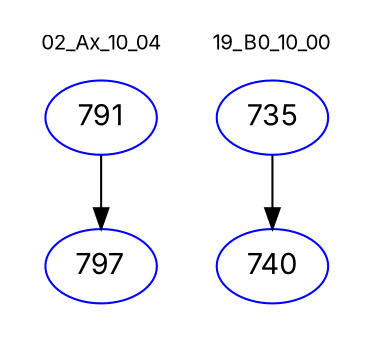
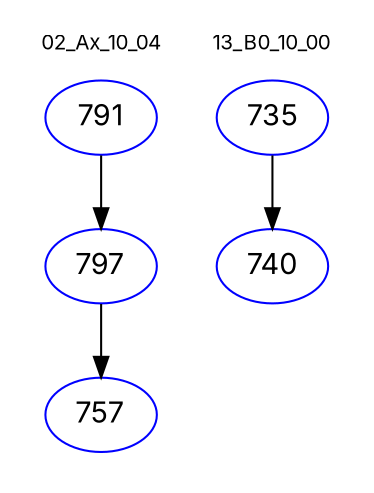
cluster "19_B0_10_00": label "19_B0_10_00" -> "13_B0_10_00"
node "757": added
